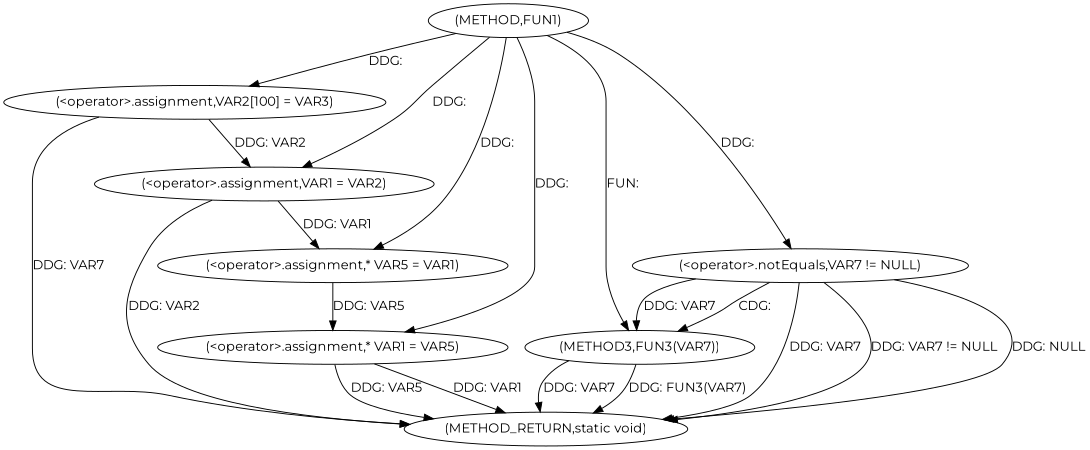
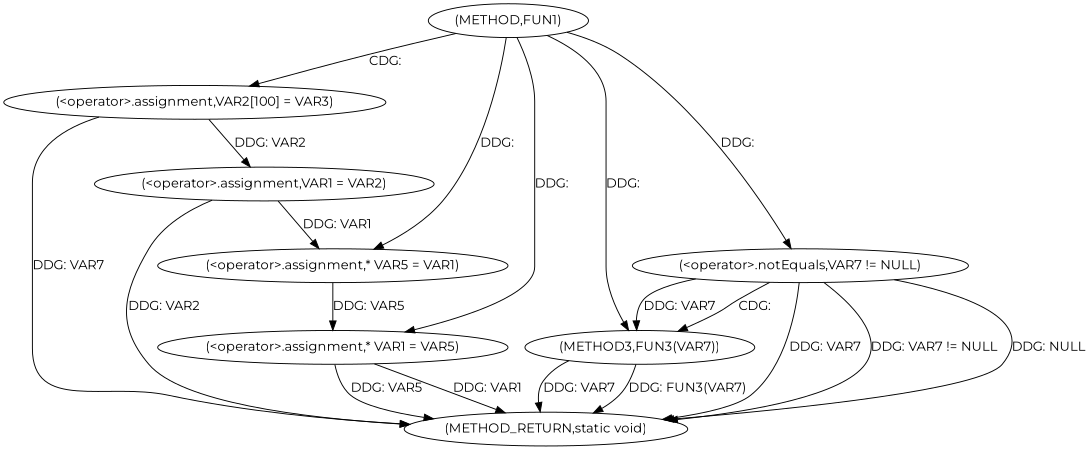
edge "(METHOD,FUN1)" -> "(<operator>.assignment,VAR2[100] = VAR3)": label "DDG: " -> "CDG: "
edge "(METHOD,FUN1)" -> "(<operator>.assignment,VAR1 = VAR2)": removed, label "DDG:"
edge "(METHOD,FUN1)" -> "(METHOD3,FUN3(VAR7))": label "FUN: " -> "DDG: "
